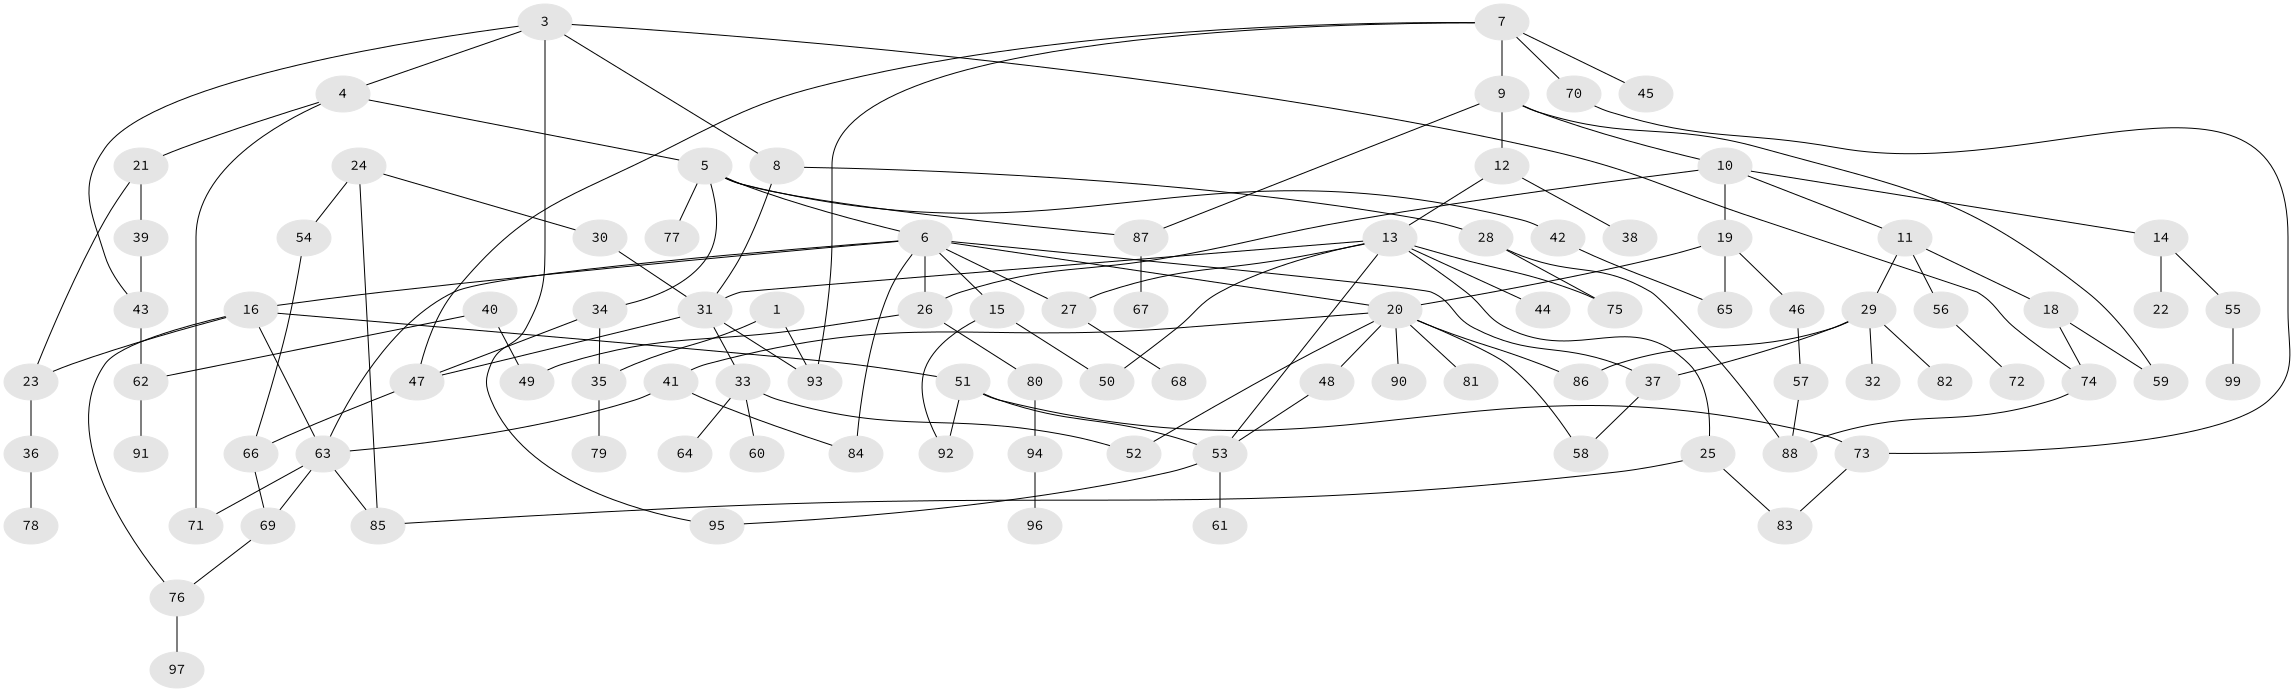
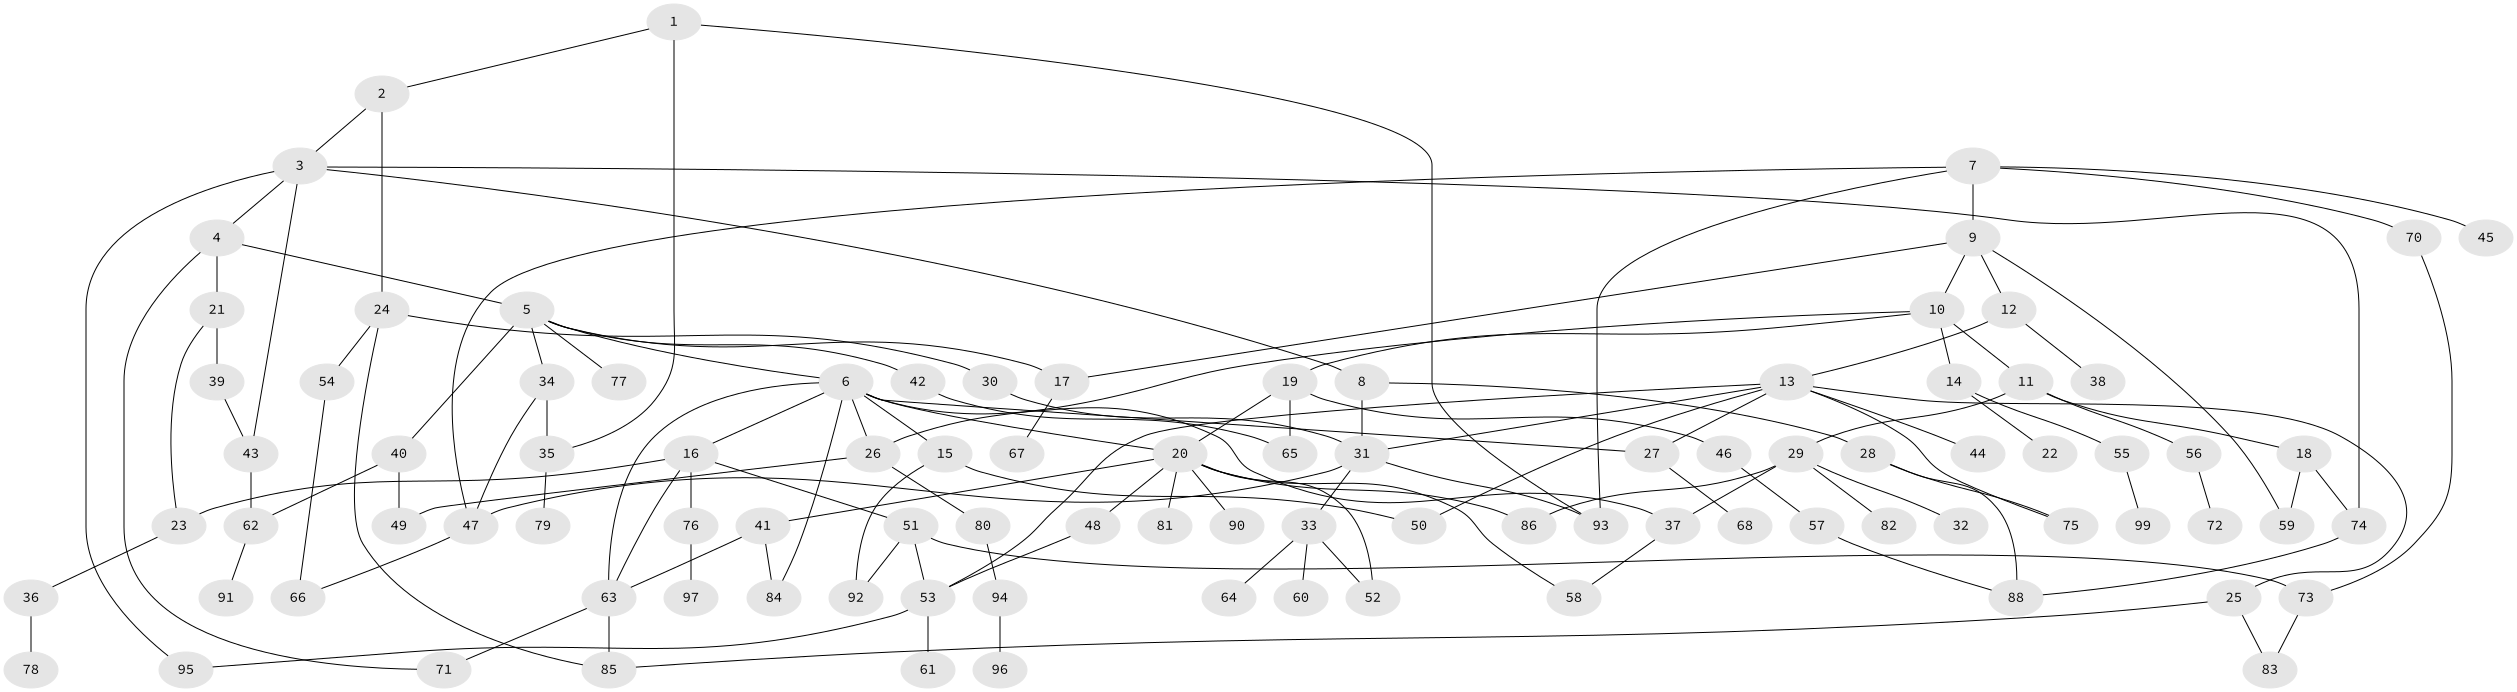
node "2": added
node "87": label "87" -> "17"
edge "5" -- "40": added
node "69": removed
